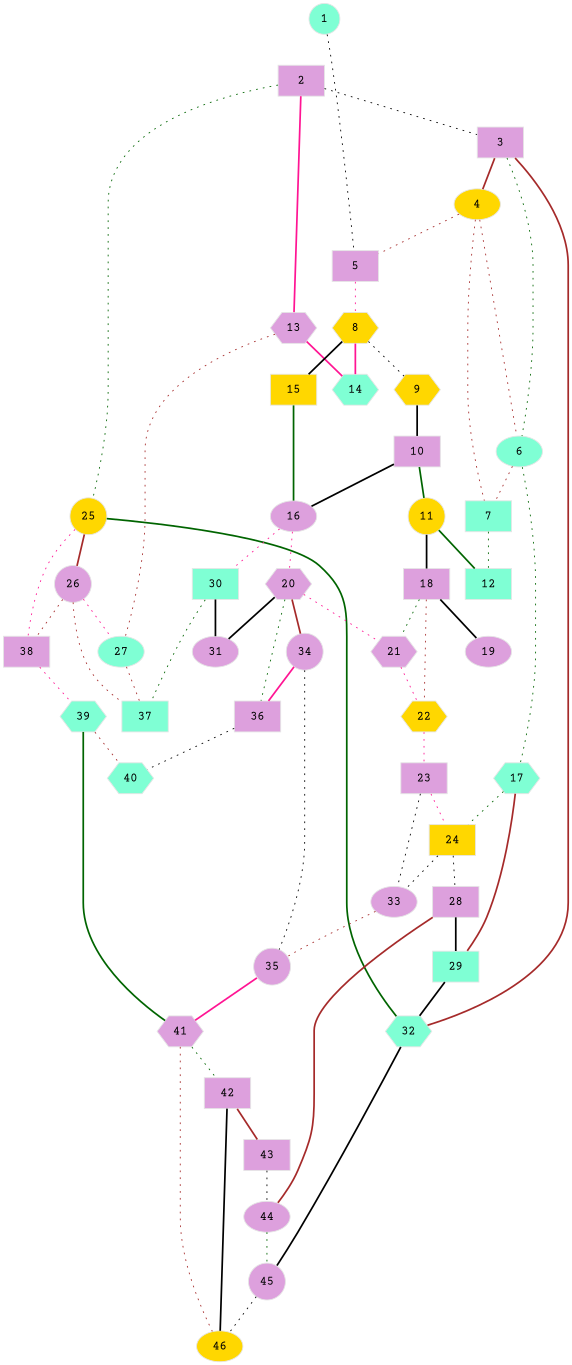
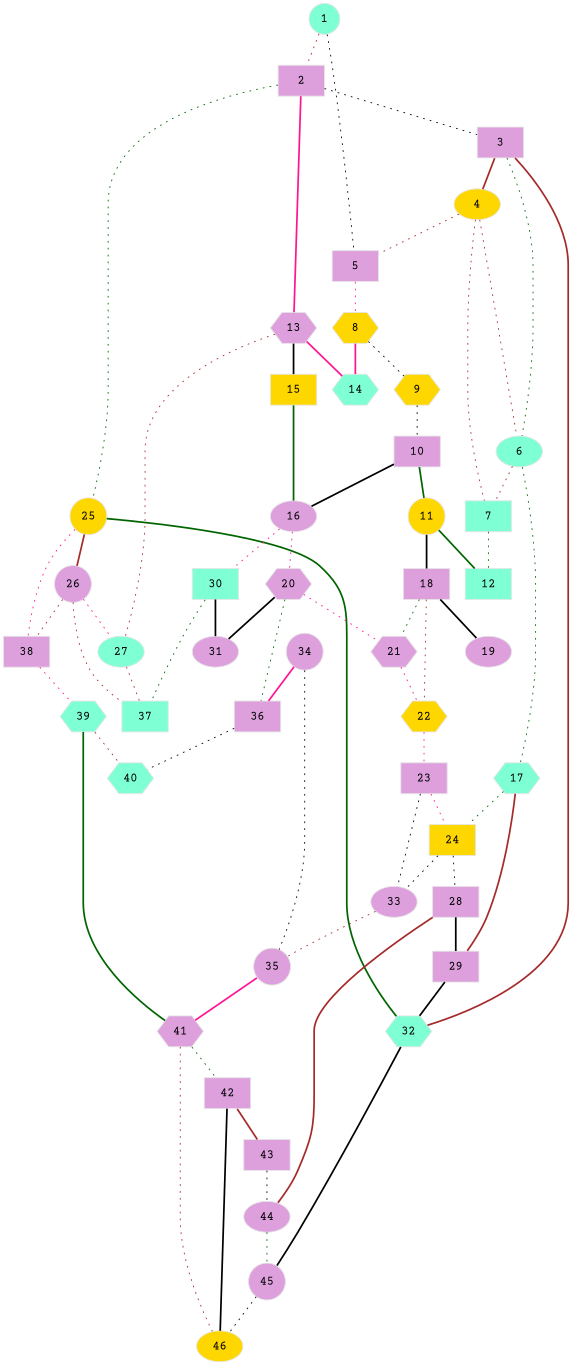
edge "1" -- "2": added
edge "8" -- "15": now "13" -- "15"
edge "9" -- "10": style bold -> dotted
edge "20" -- "34": removed
node "29": fillcolor aquamarine -> plum
